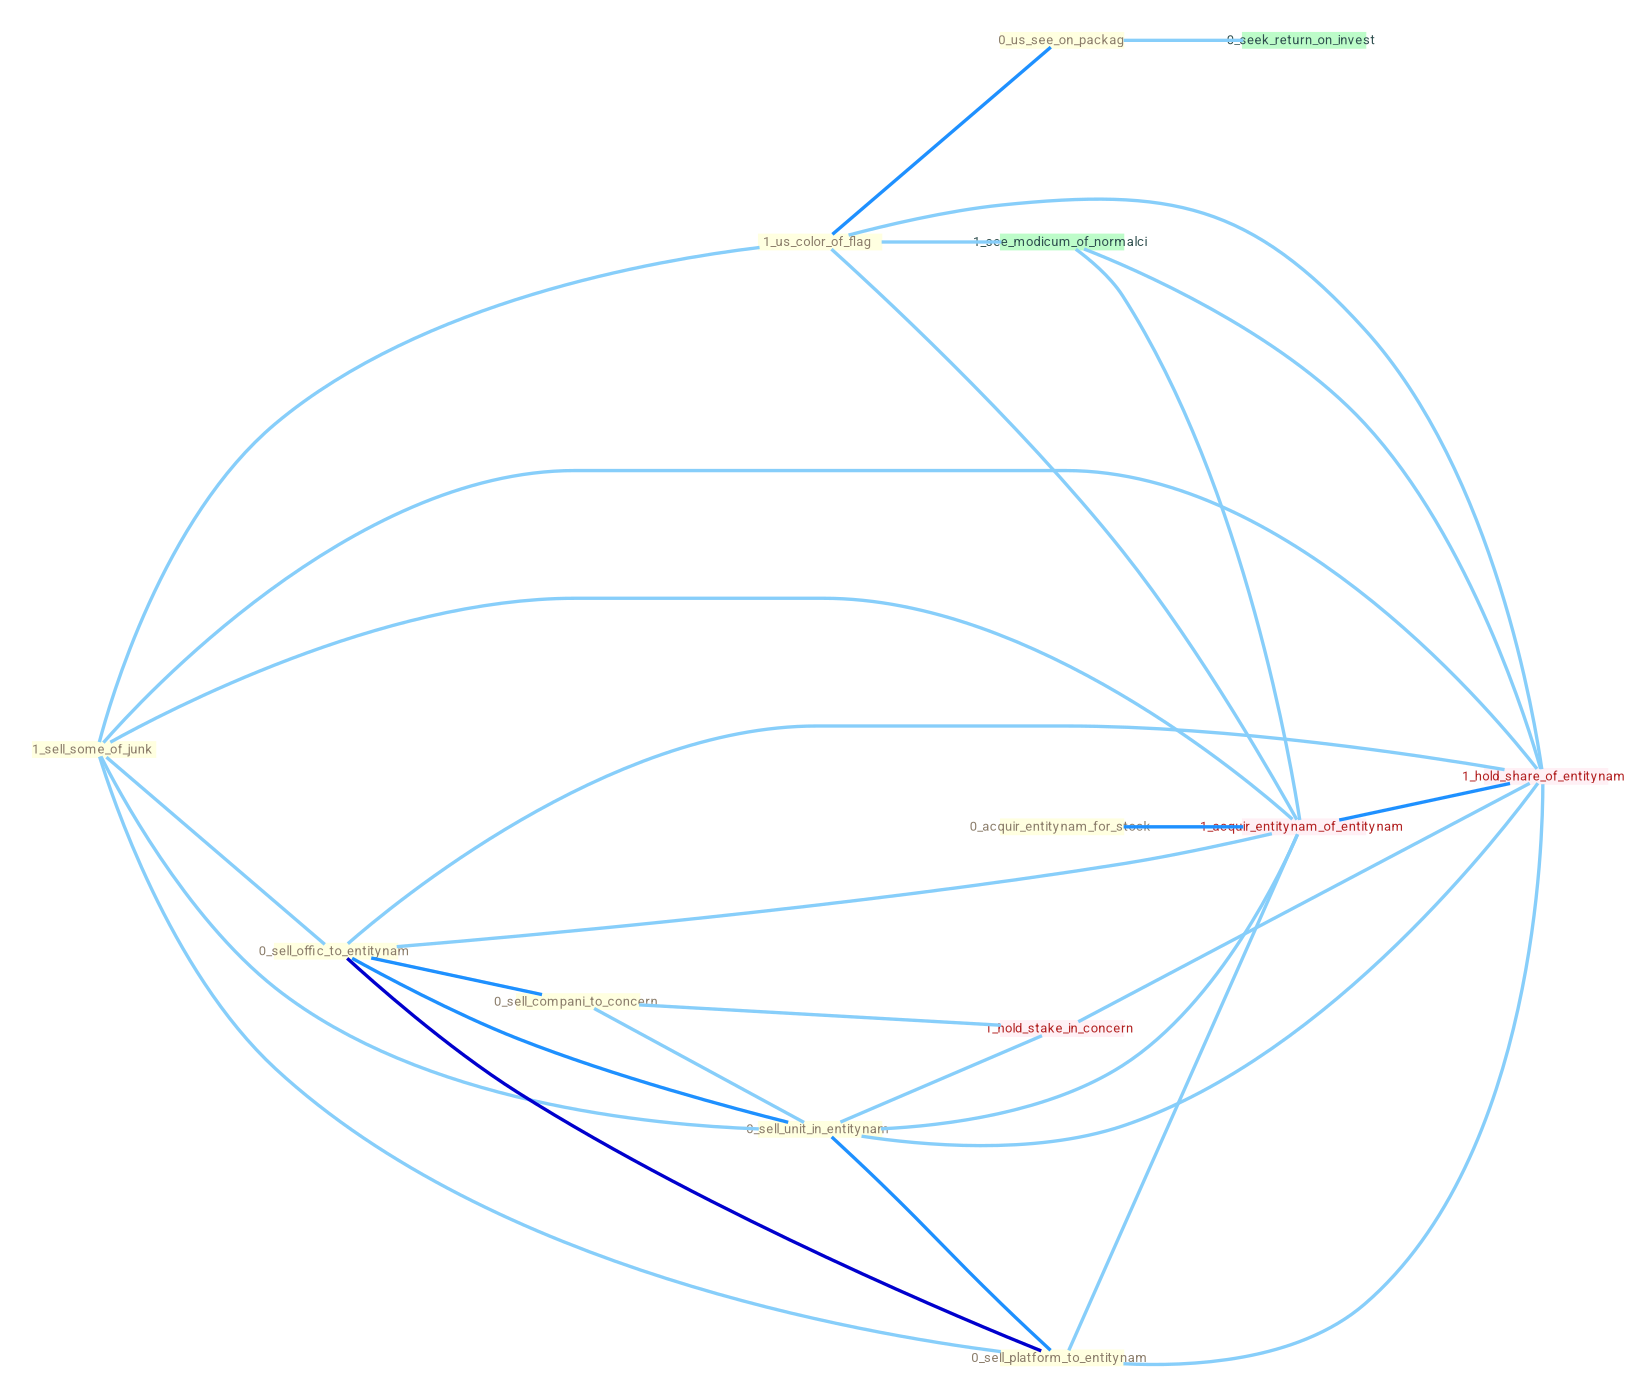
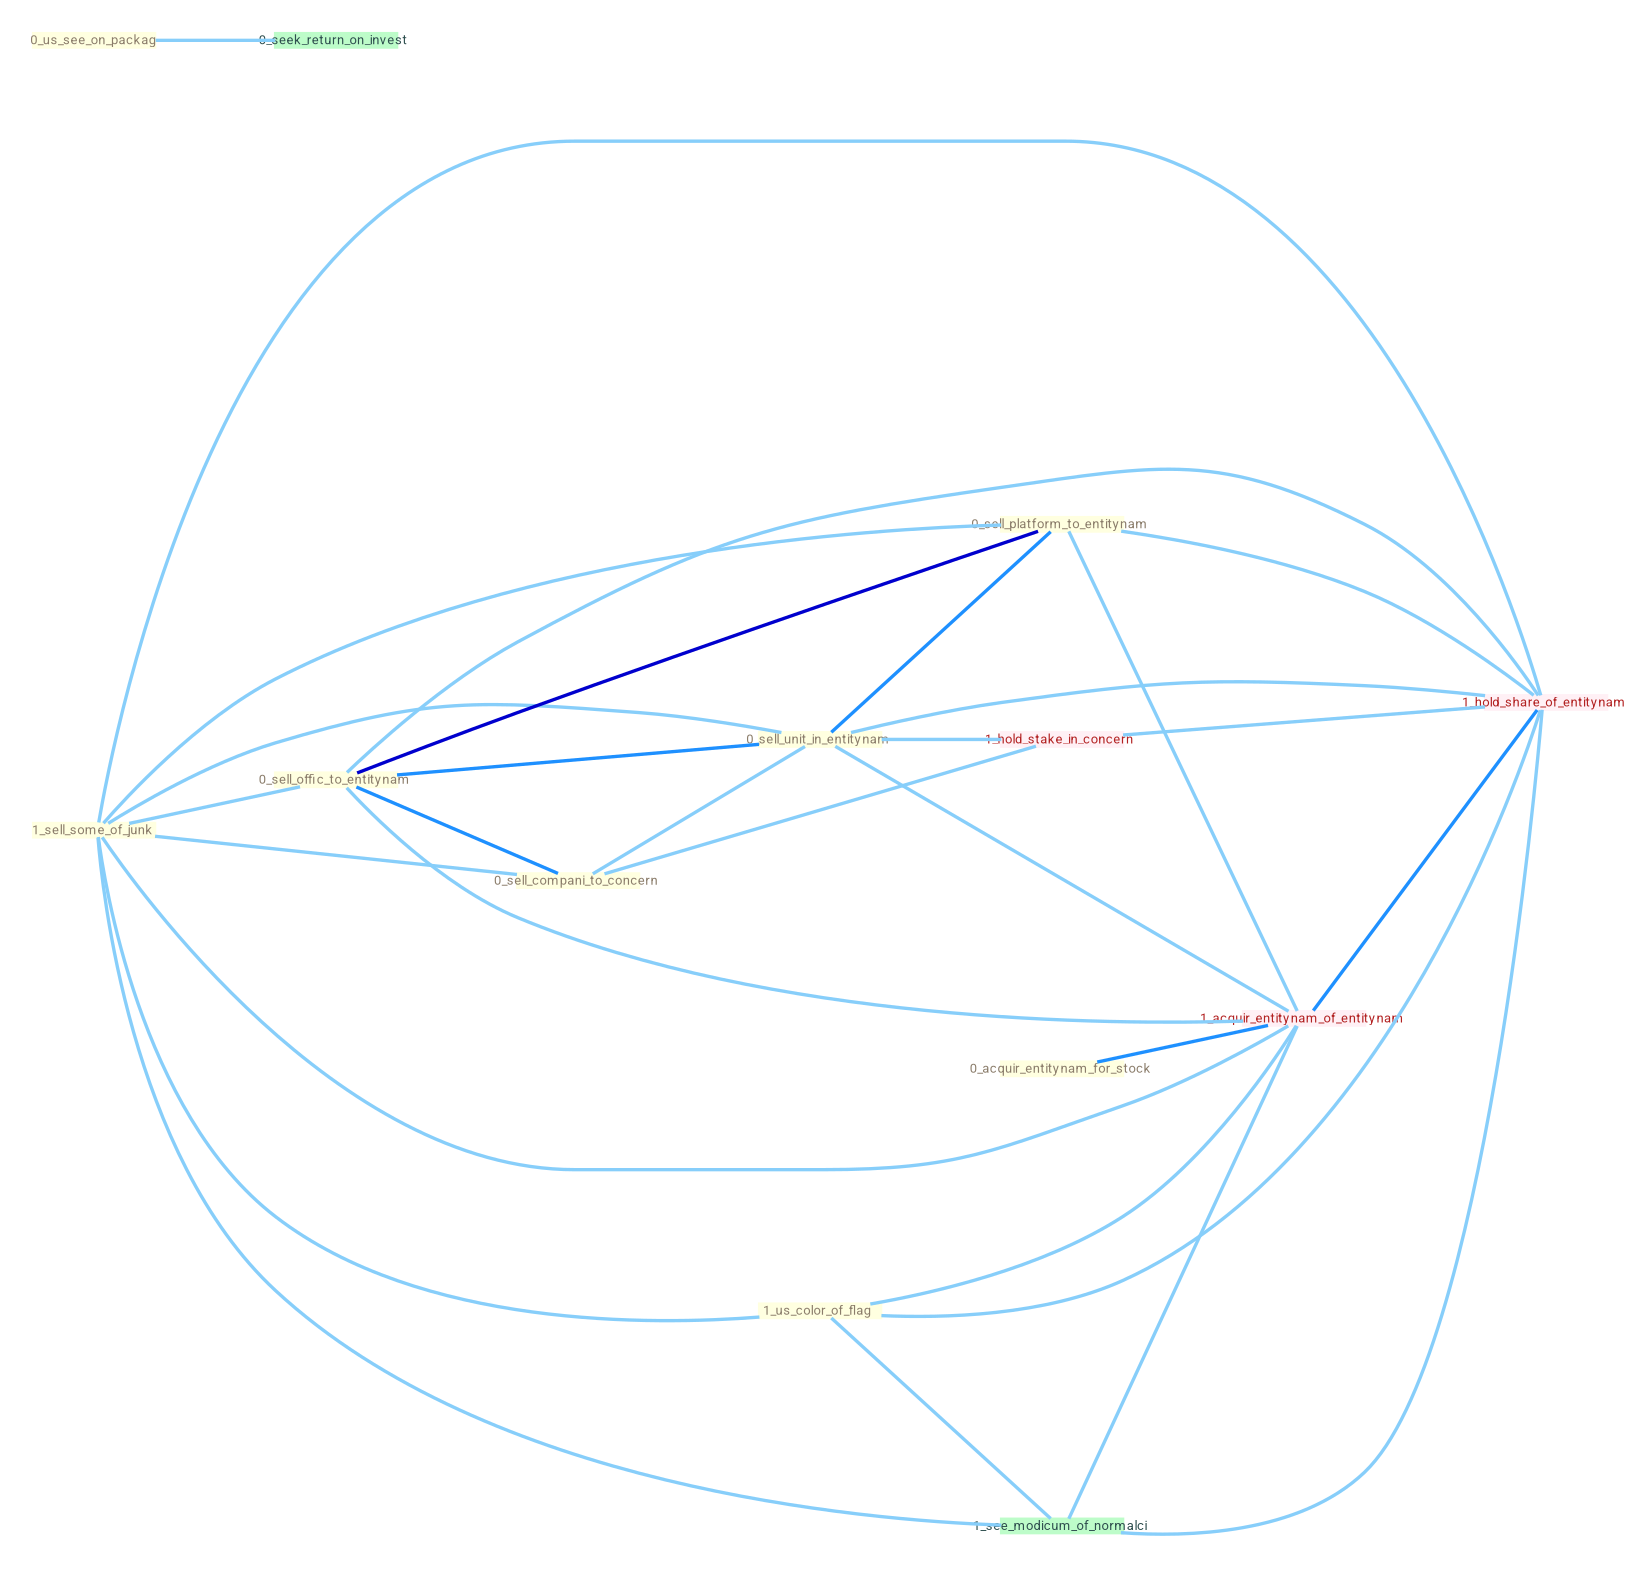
edge "0_us_see_on_packag" -- "1_us_color_of_flag": removed
edge "1_sell_some_of_junk" -- "0_sell_compani_to_concern": added
edge "1_sell_some_of_junk" -- "1_see_modicum_of_normalci": added
